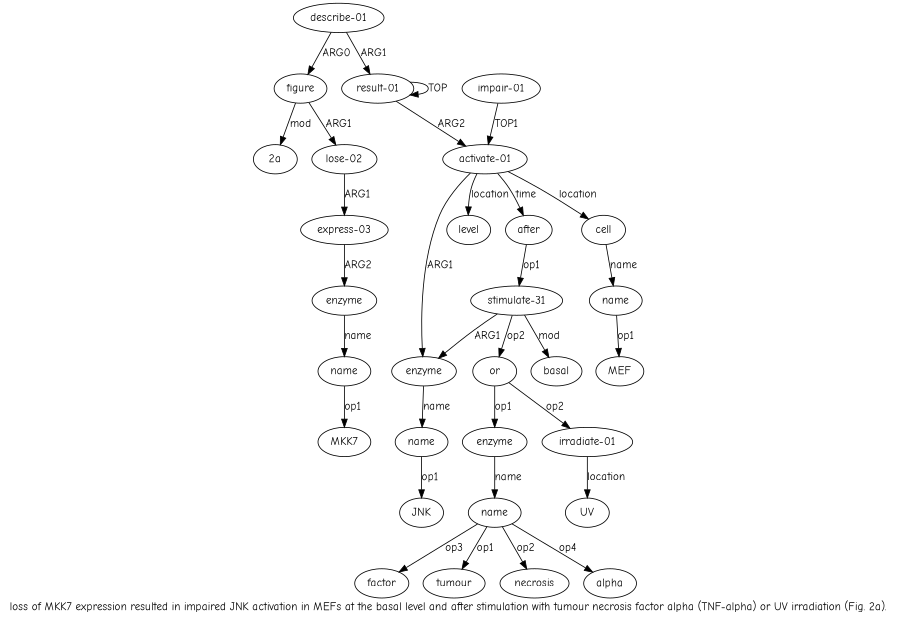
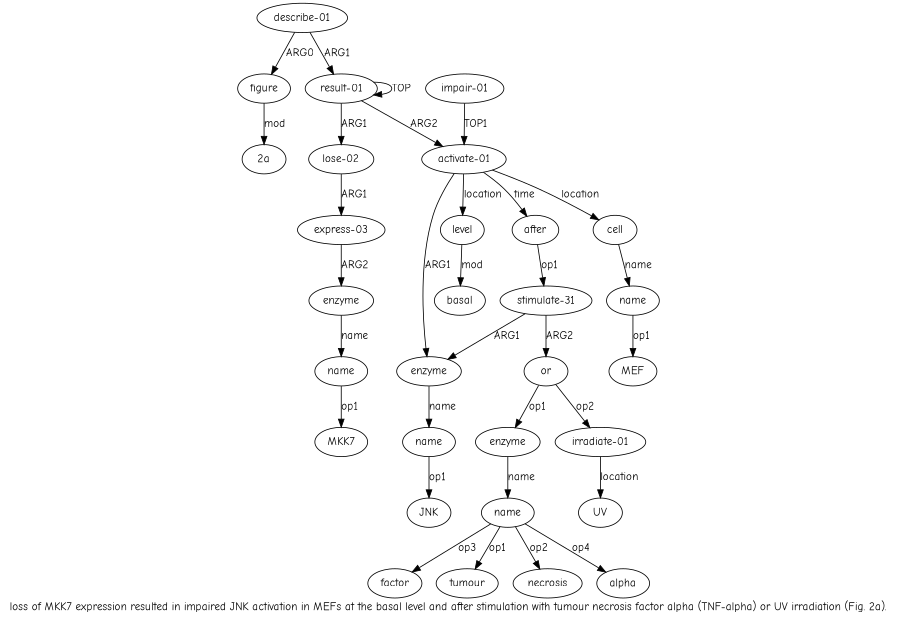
edge "figure" -> "lose-02": now "result-01" -> "lose-02"
edge "stimulate-31" -> "basal": now "level" -> "basal"
edge "stimulate-31" -> "or": label "op2" -> "ARG2"
